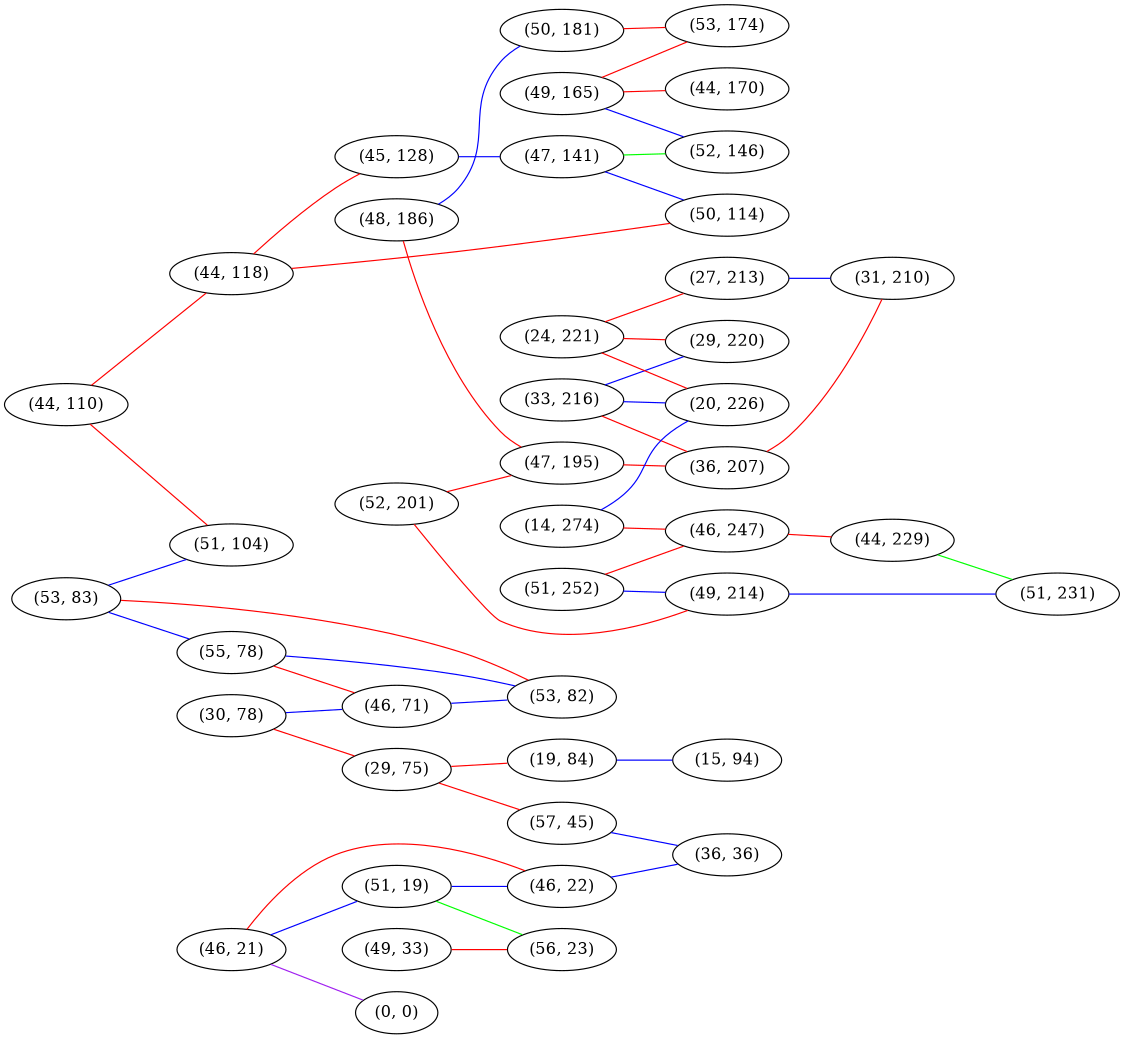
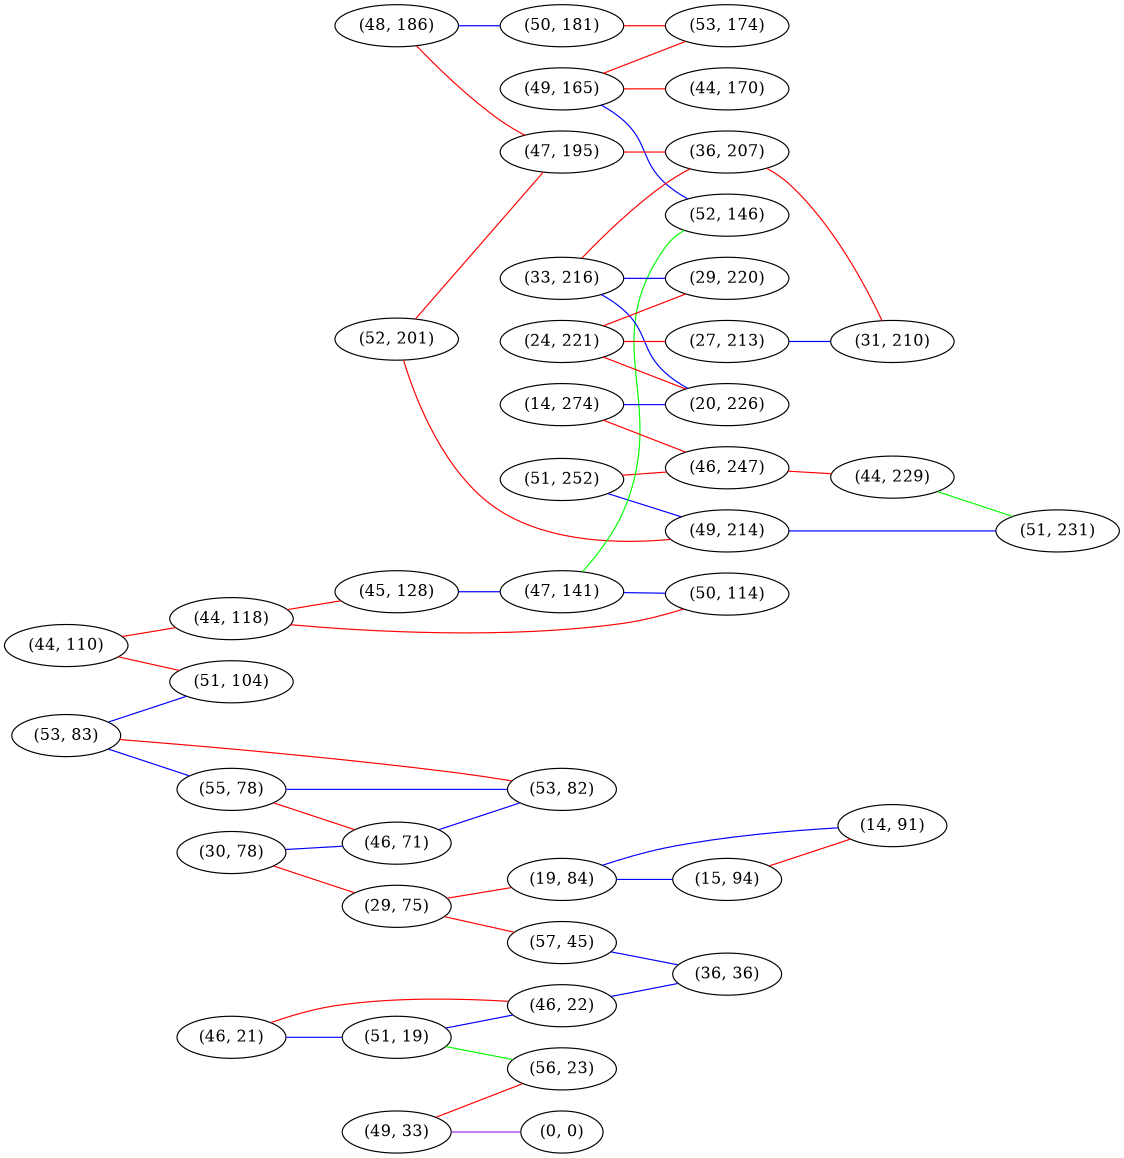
node "(14, 91)": added
edge "(46, 21)" -- "(0, 0)": now "(49, 33)" -- "(0, 0)"
